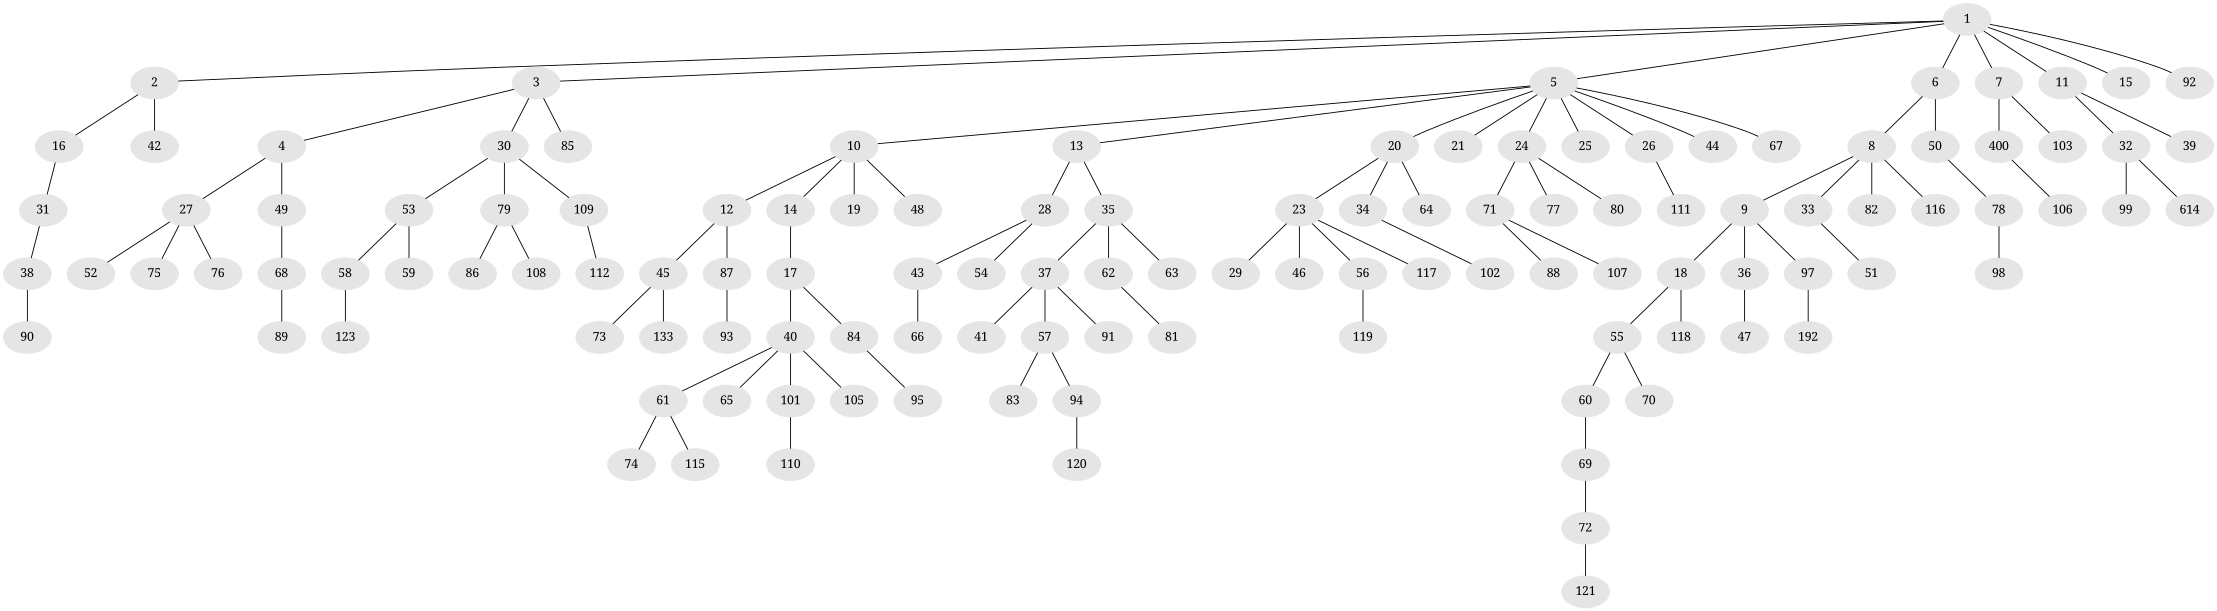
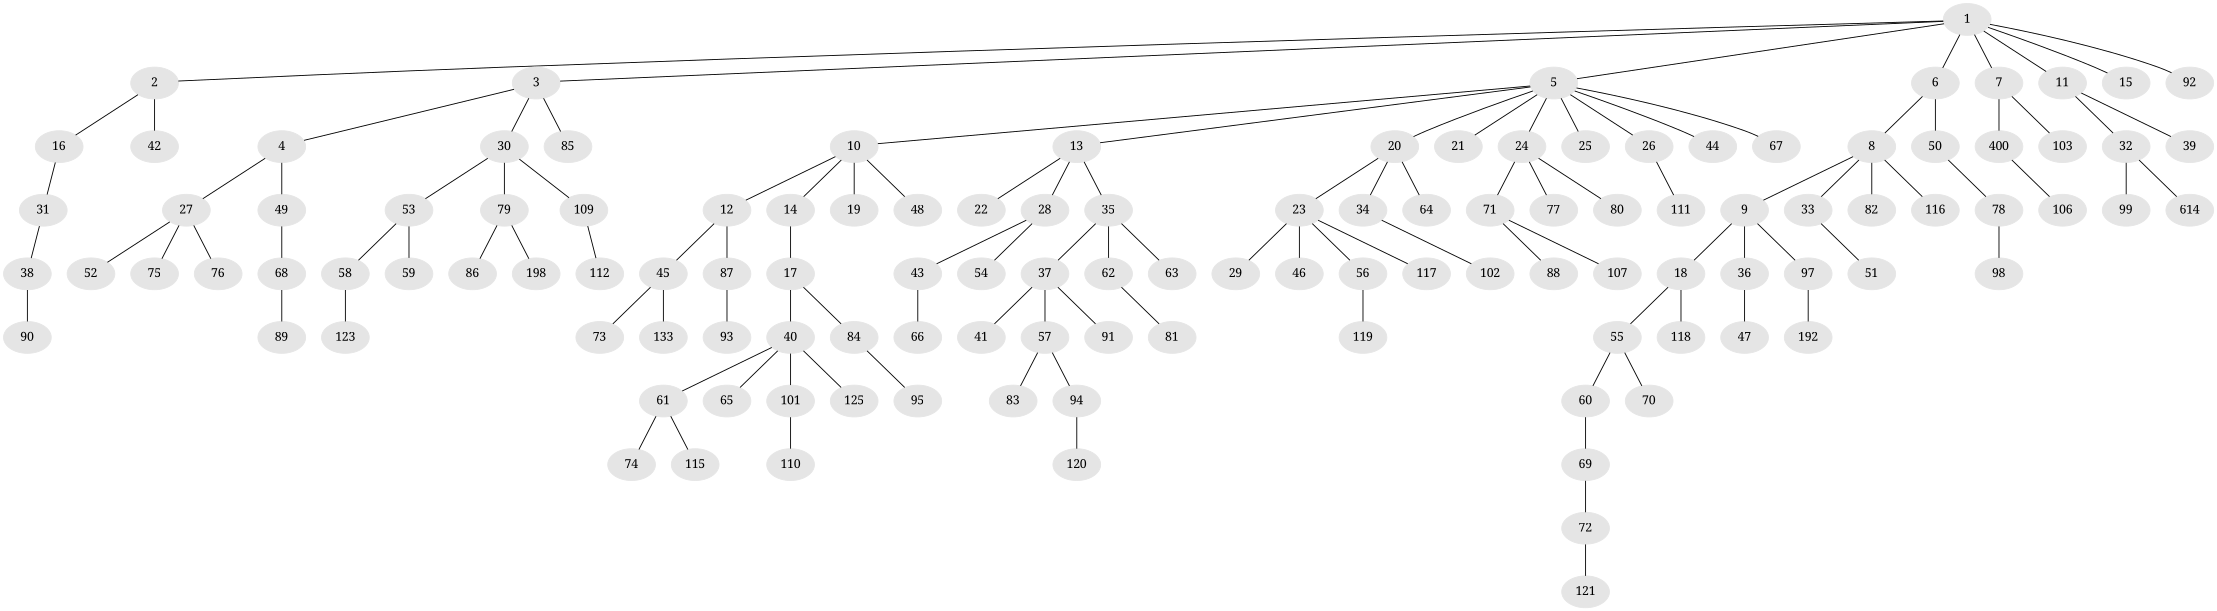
node "22": added
node "108": label "108" -> "198"
node "105": label "105" -> "125"
